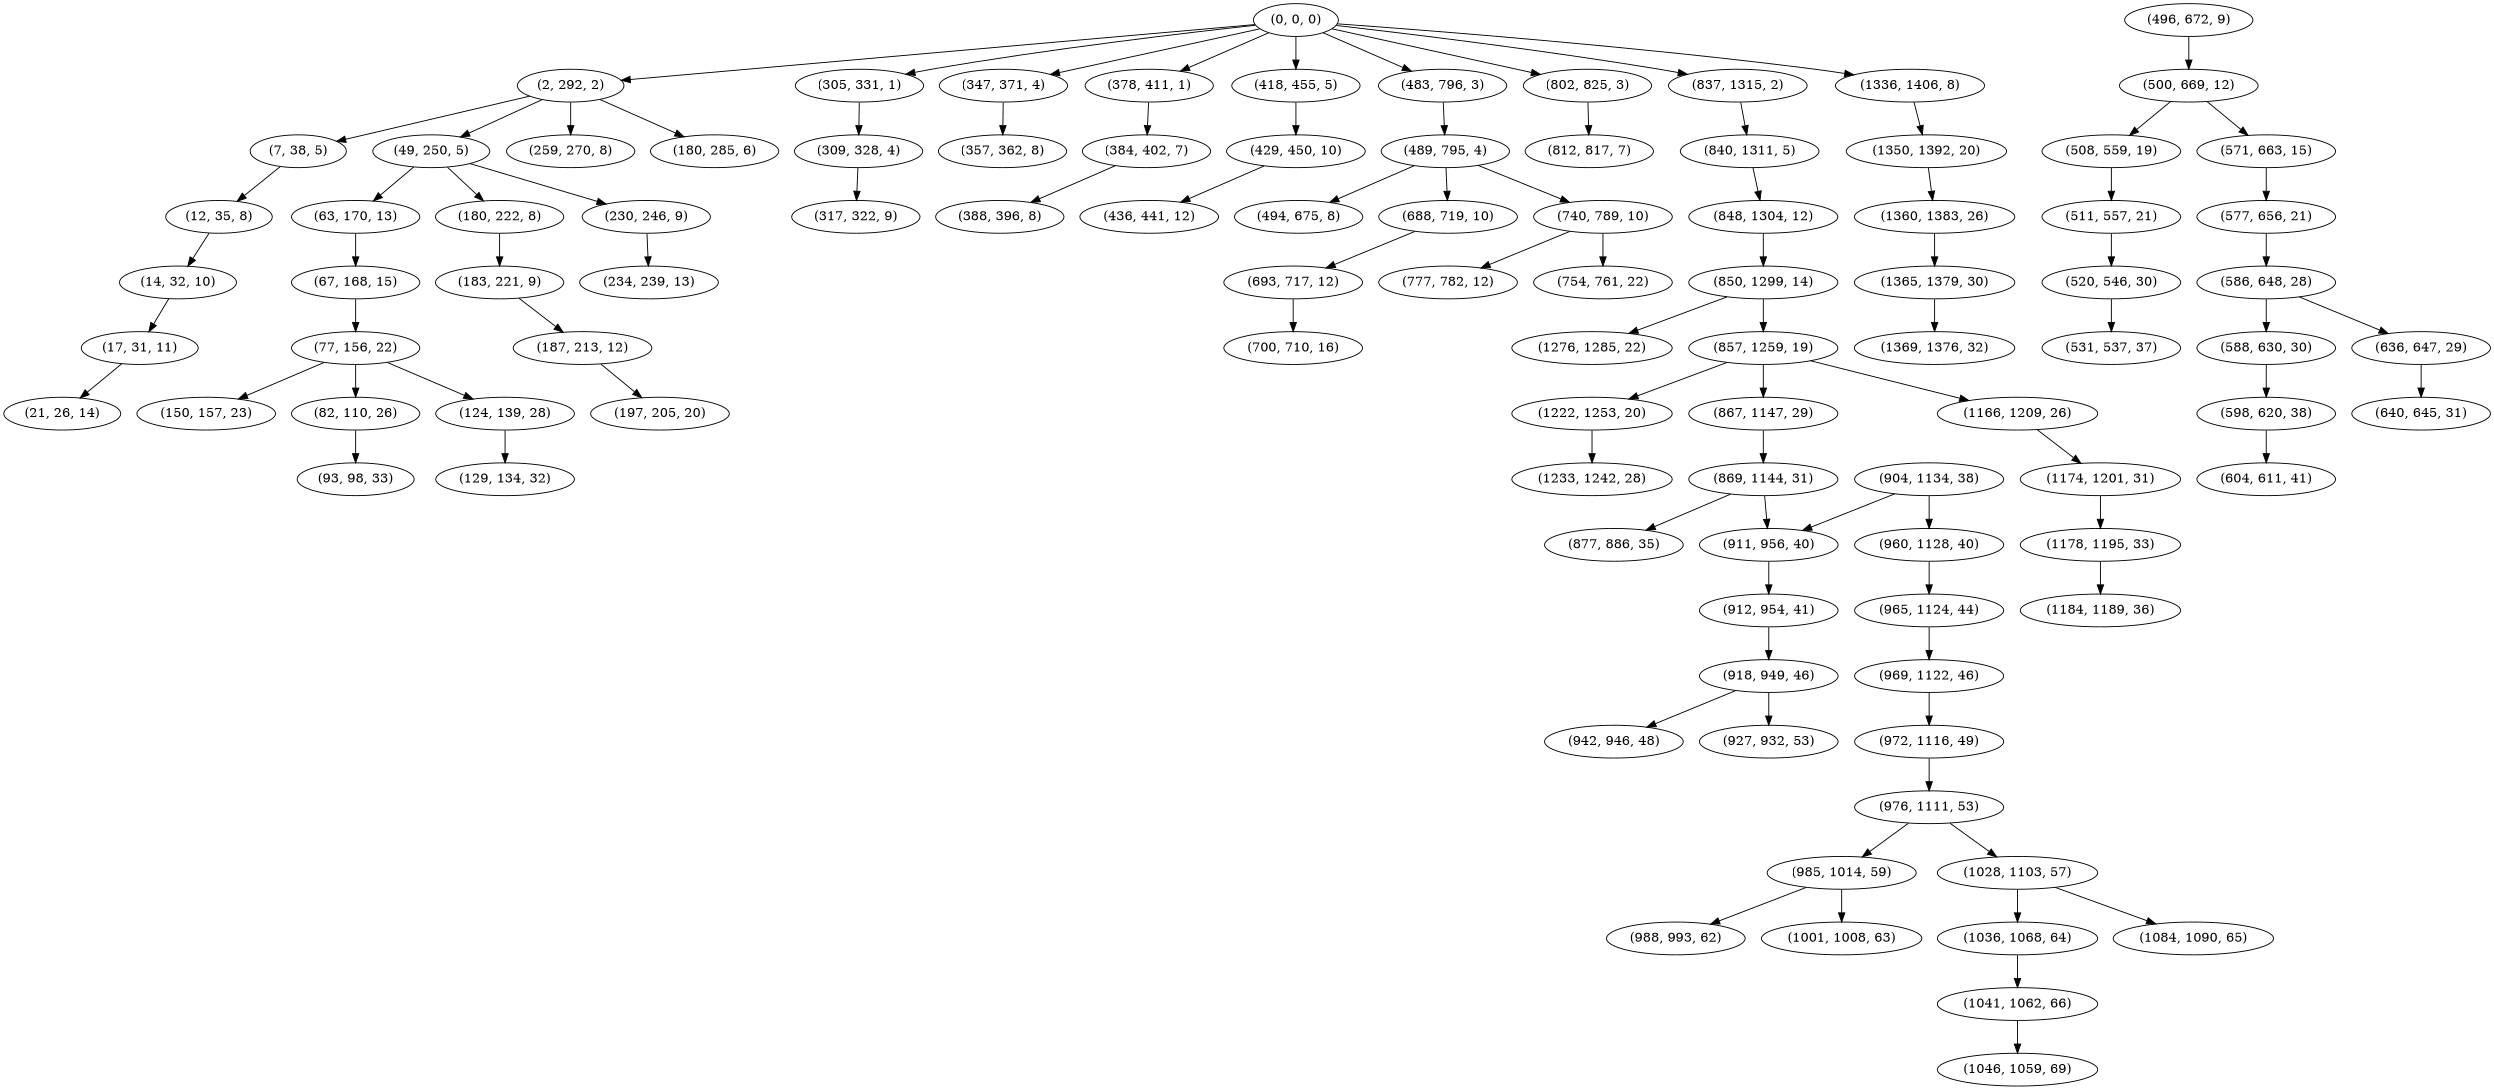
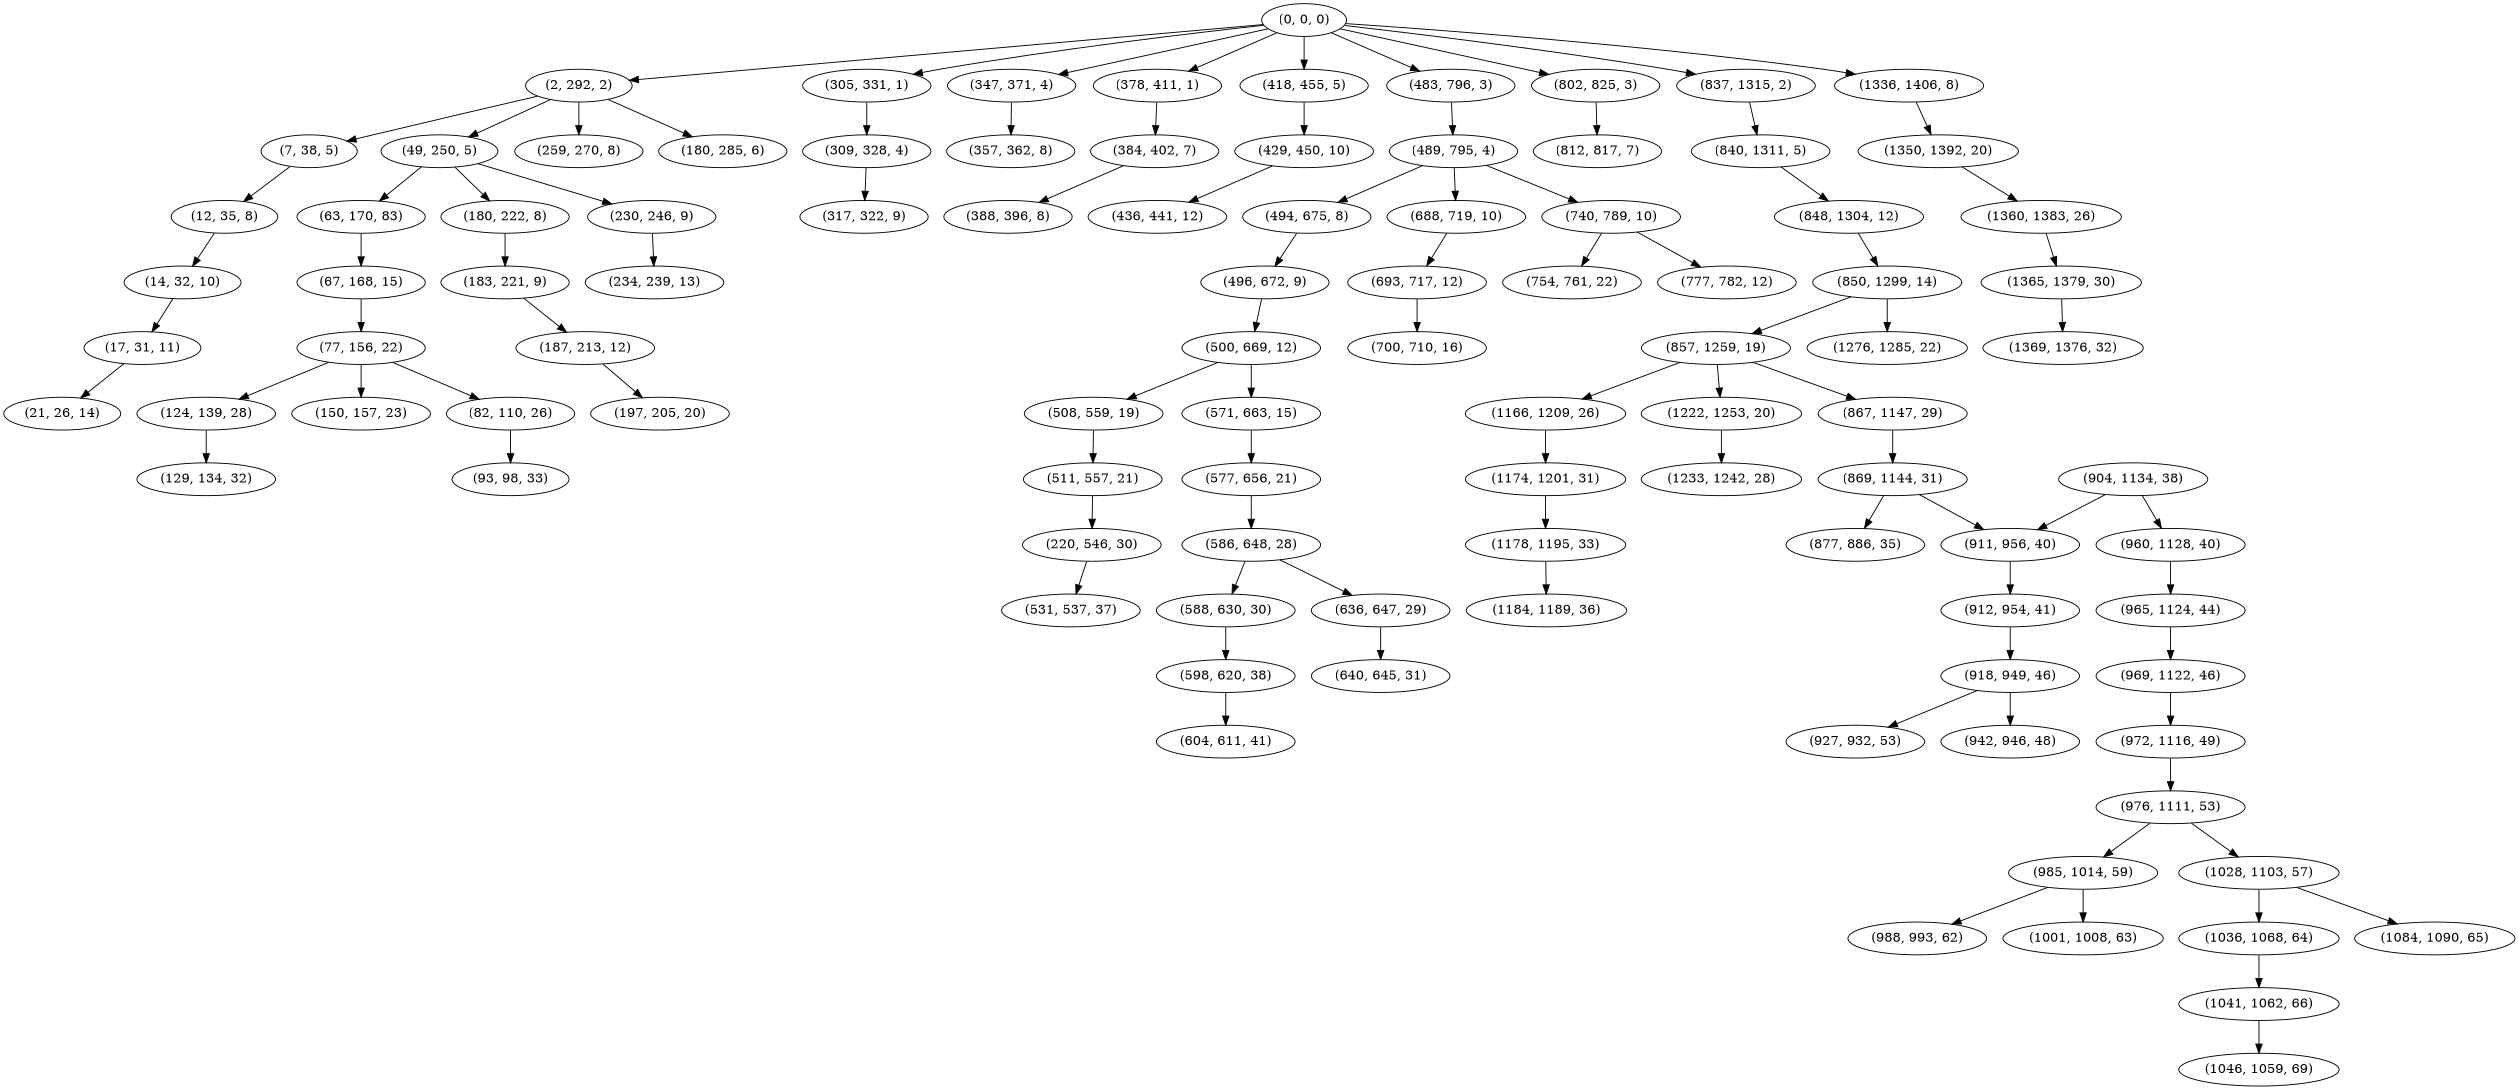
node "(63, 170, 13)": label "(63, 170, 13)" -> "(63, 170, 83)"
edge "(494, 675, 8)" -> "(496, 672, 9)": added
node "(520, 546, 30)": label "(520, 546, 30)" -> "(220, 546, 30)"
